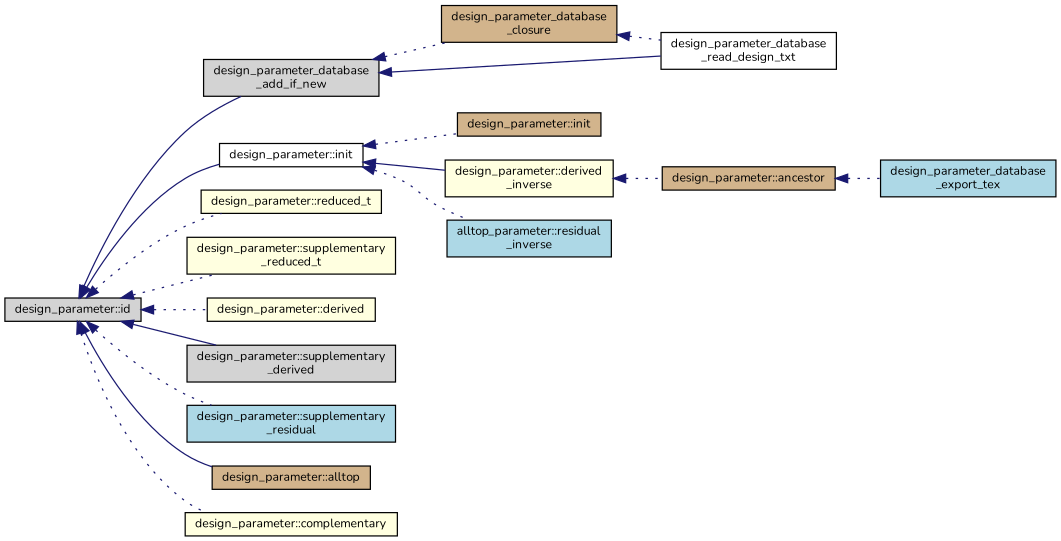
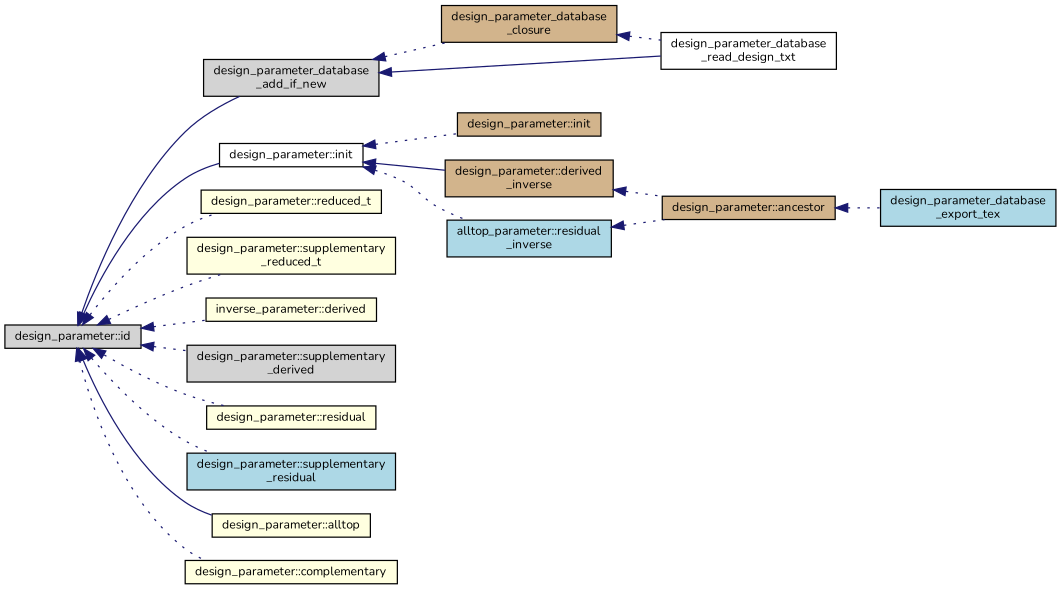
node "design_parameter::derived _inverse": fillcolor lightyellow -> tan
edge "design_parameter::ancestor" -> "alltop_parameter::residual _inverse": added
node "design_parameter::derived": label "design_parameter::derived" -> "inverse_parameter::derived"
edge "design_parameter::supplementary _derived" -> "design_parameter::id": style solid -> dotted
node "design_parameter::residual": added
node "design_parameter::alltop": fillcolor tan -> lightyellow
